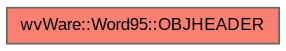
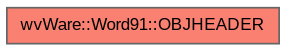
node "wvWare::Word95::OBJHEADER": label "wvWare::Word95::OBJHEADER" -> "wvWare::Word91::OBJHEADER"
